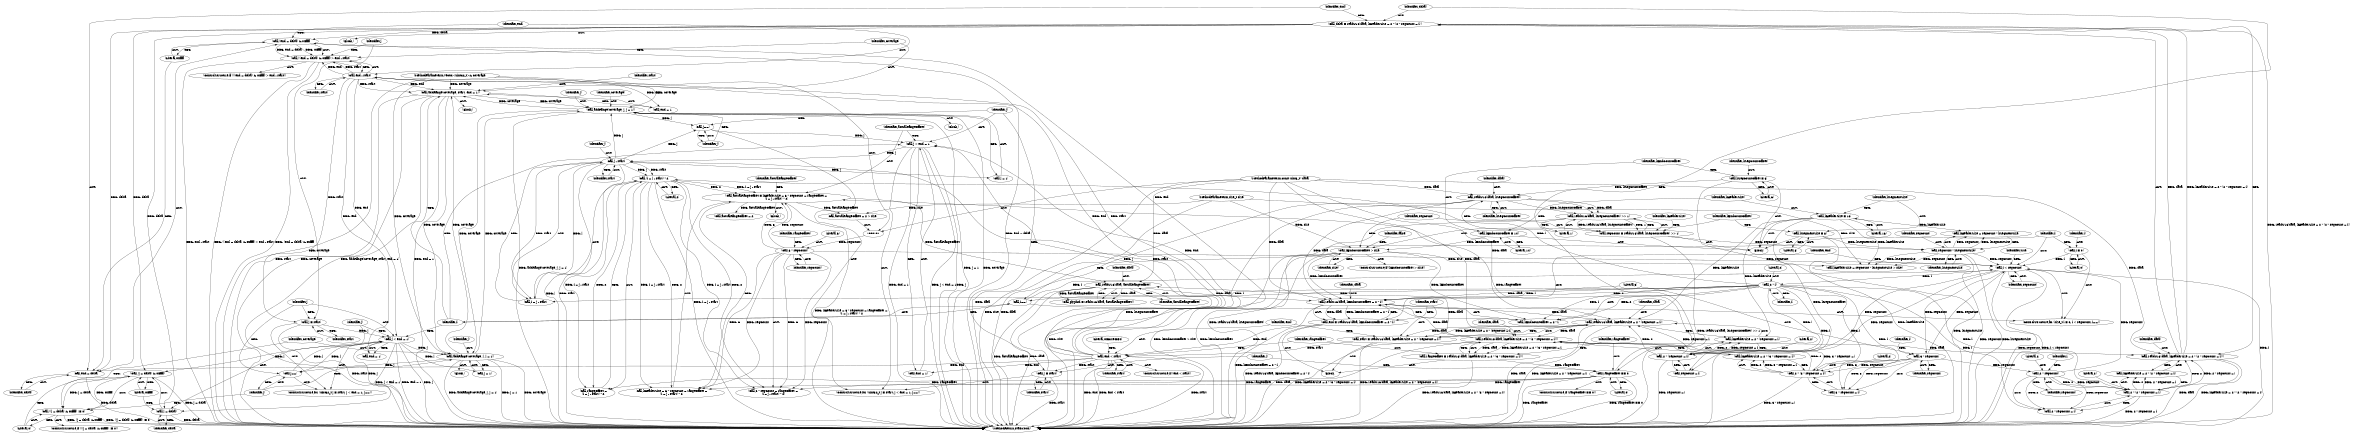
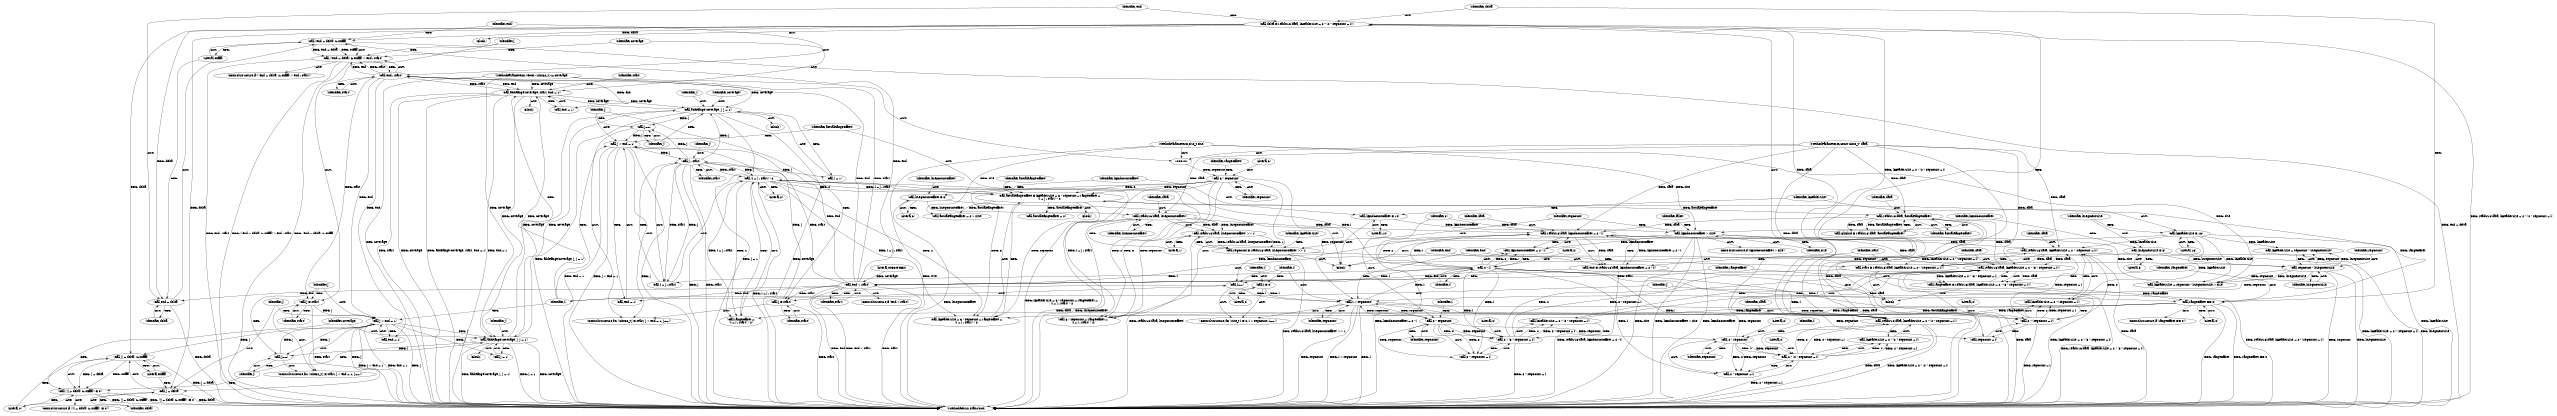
edge "(Call,actualRangeOffset + 2 > size)" -> "1000101": now "(MethodParameterIn,size_t size)" -> "1000101"
node "(Identifier,true)": removed
edge "(Call,kEndCountOffset + 2 * i)" -> "(Call,2 * i)": added, label "CFG:"
edge "(Call,kEndCountOffset > size)" -> "(Call,readU16(data, kEndCountOffset + 2 * i))": now "(Call,kEndCountOffset > size)" -> "(Call,i++)"
node "(Literal,3)": label "(Literal,3)" -> "(Identifier,3)"
edge "(Literal,0x534e4554)" -> "(Call,end < start)": label "CFG: " -> "DDG: coverage"
